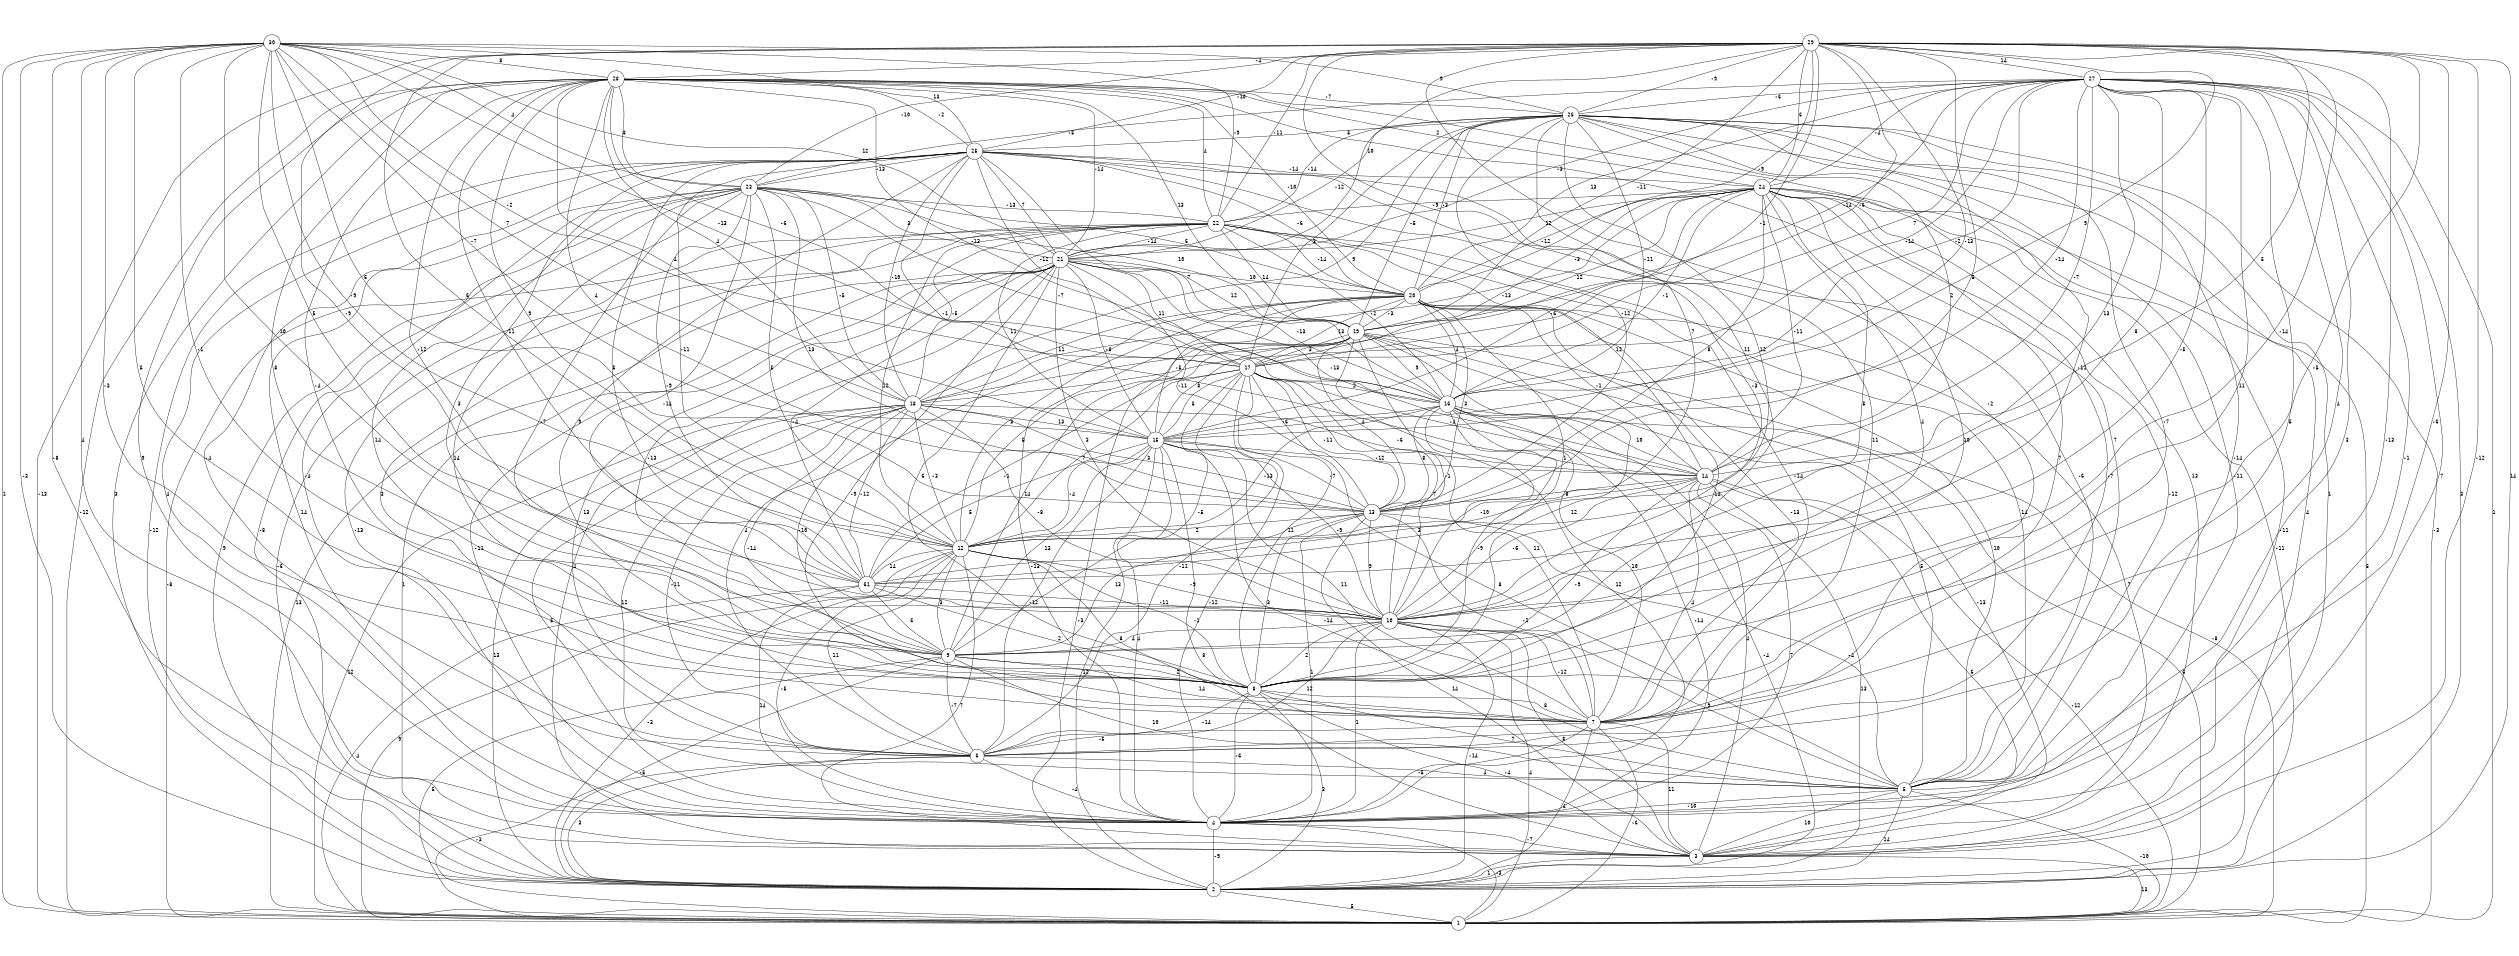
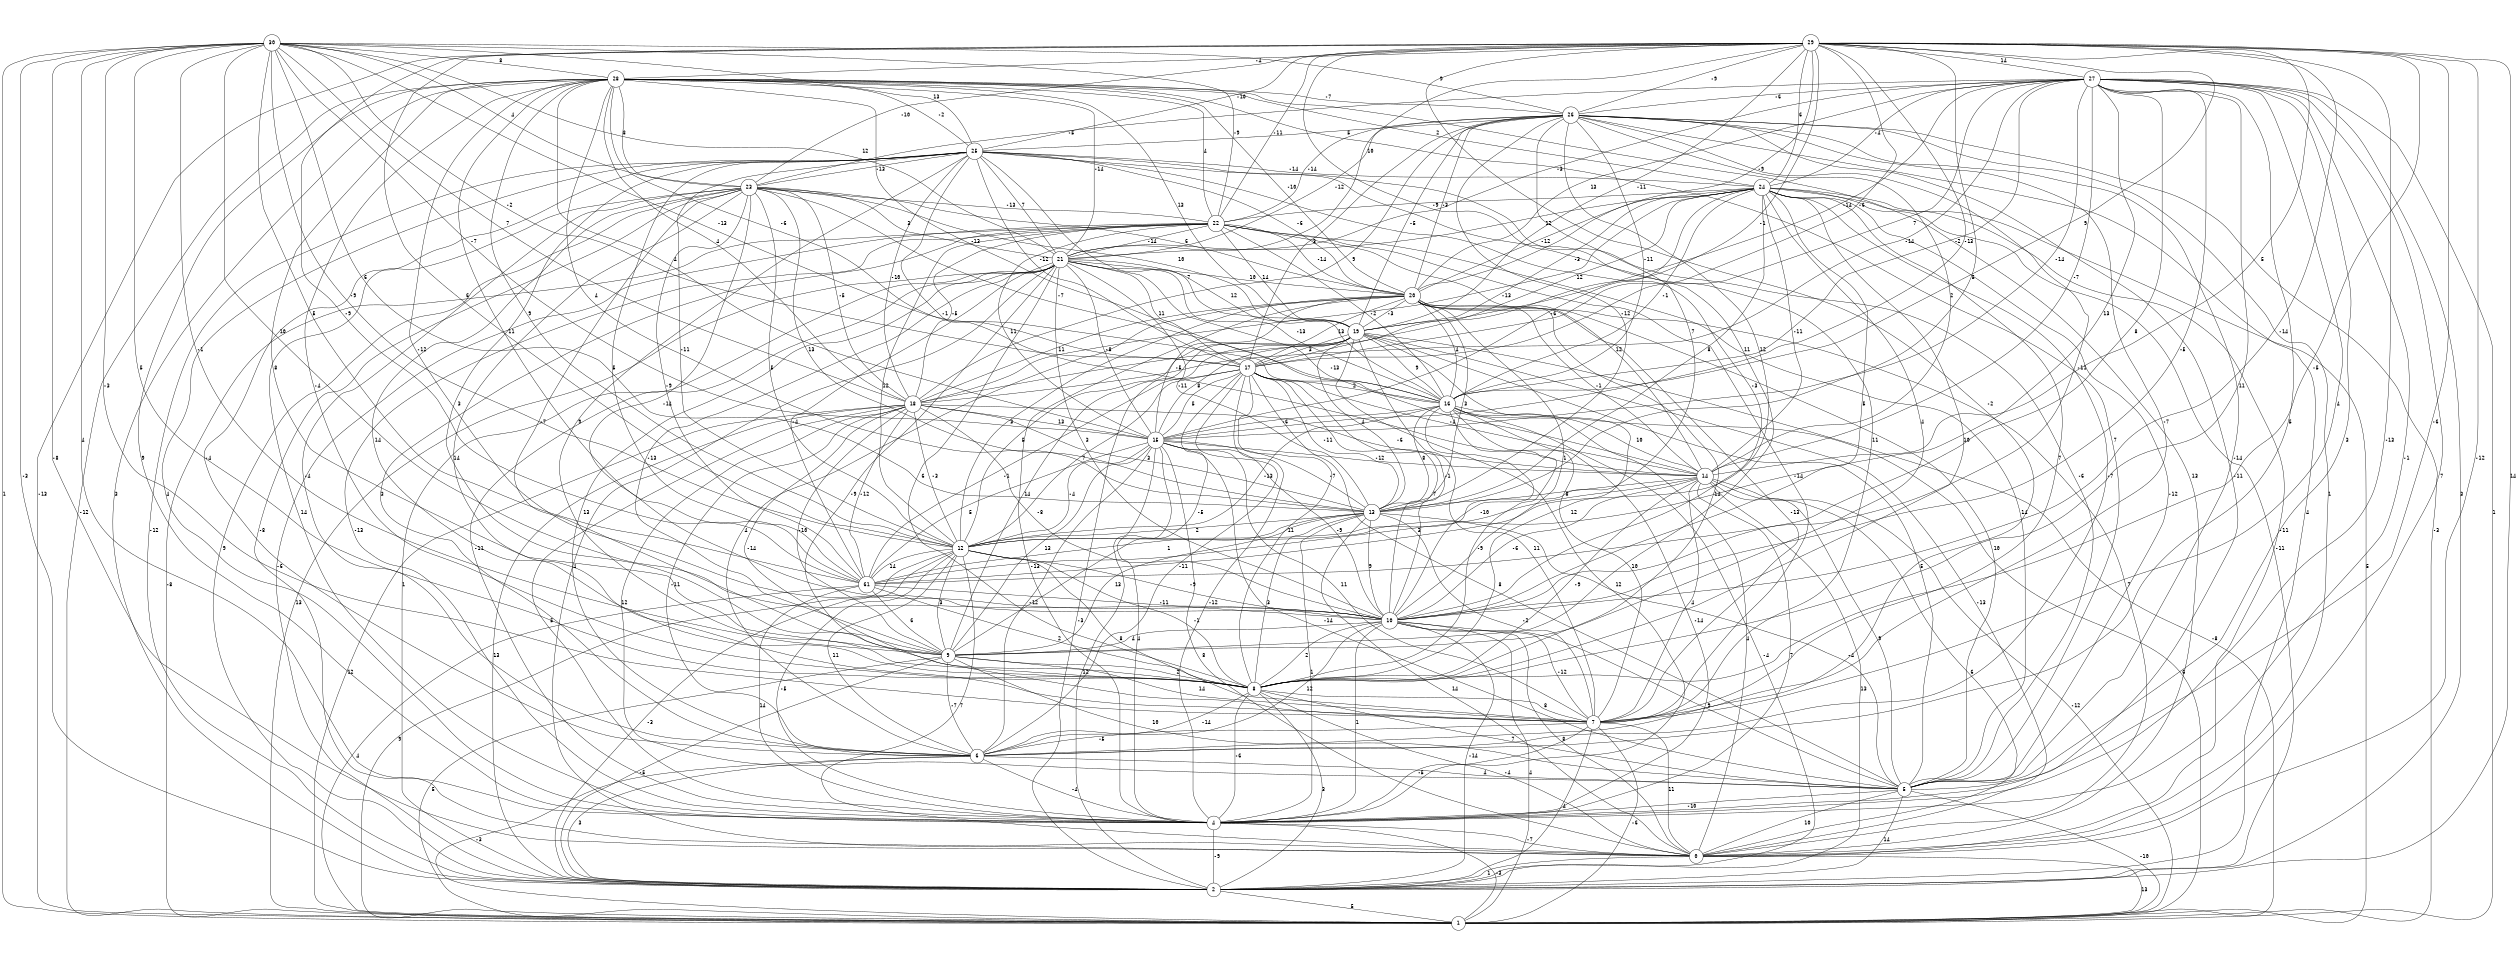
edge "13" -- "61": added, label "1"
edge "14" -- "5": added, label "9"
node "3": label "3" -> "0"
